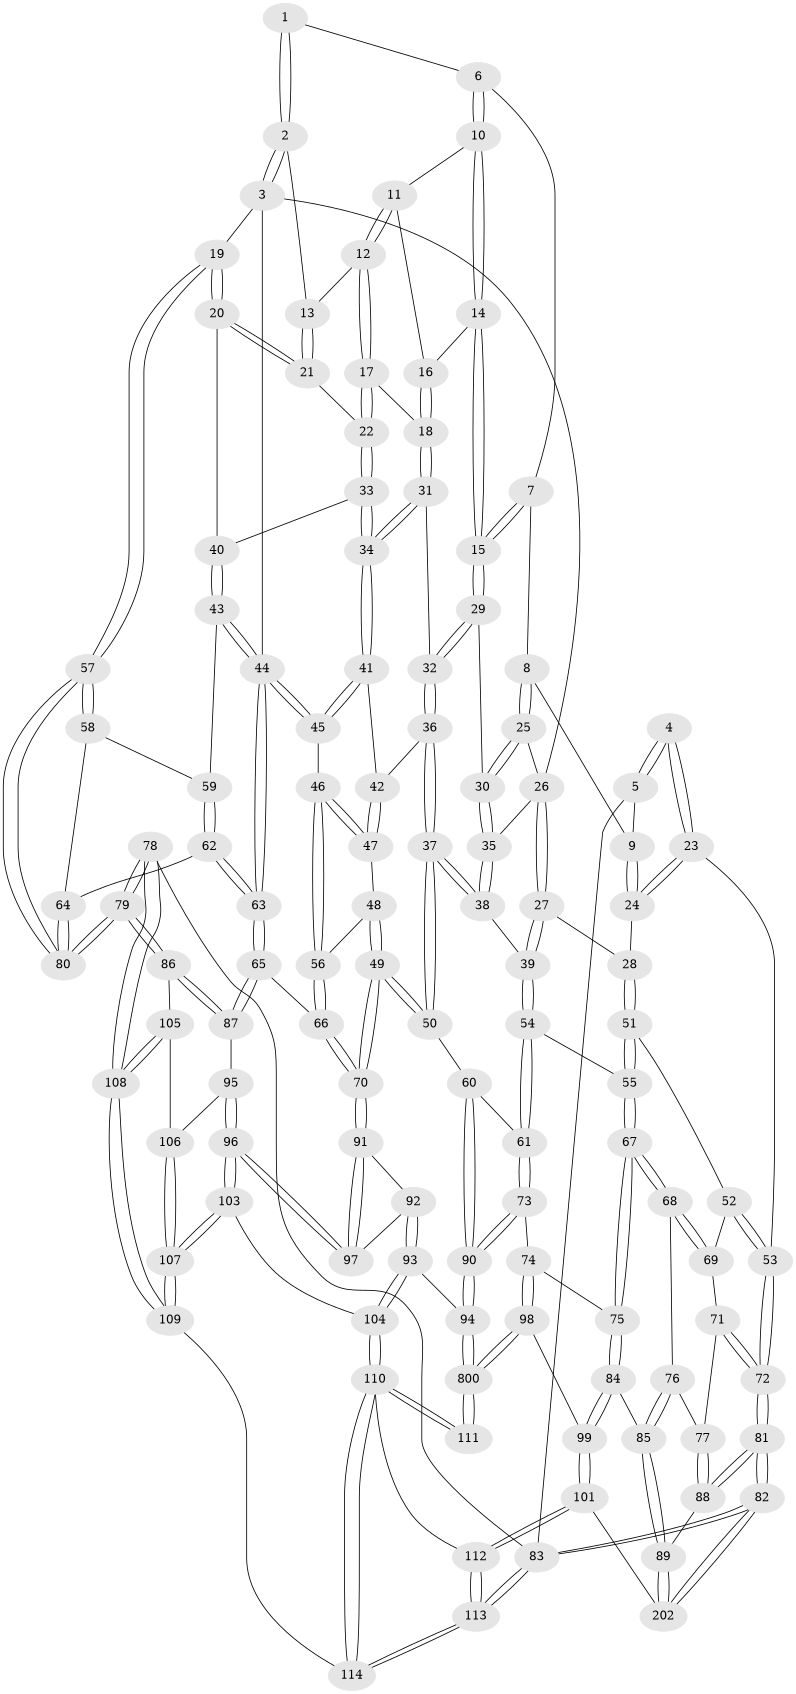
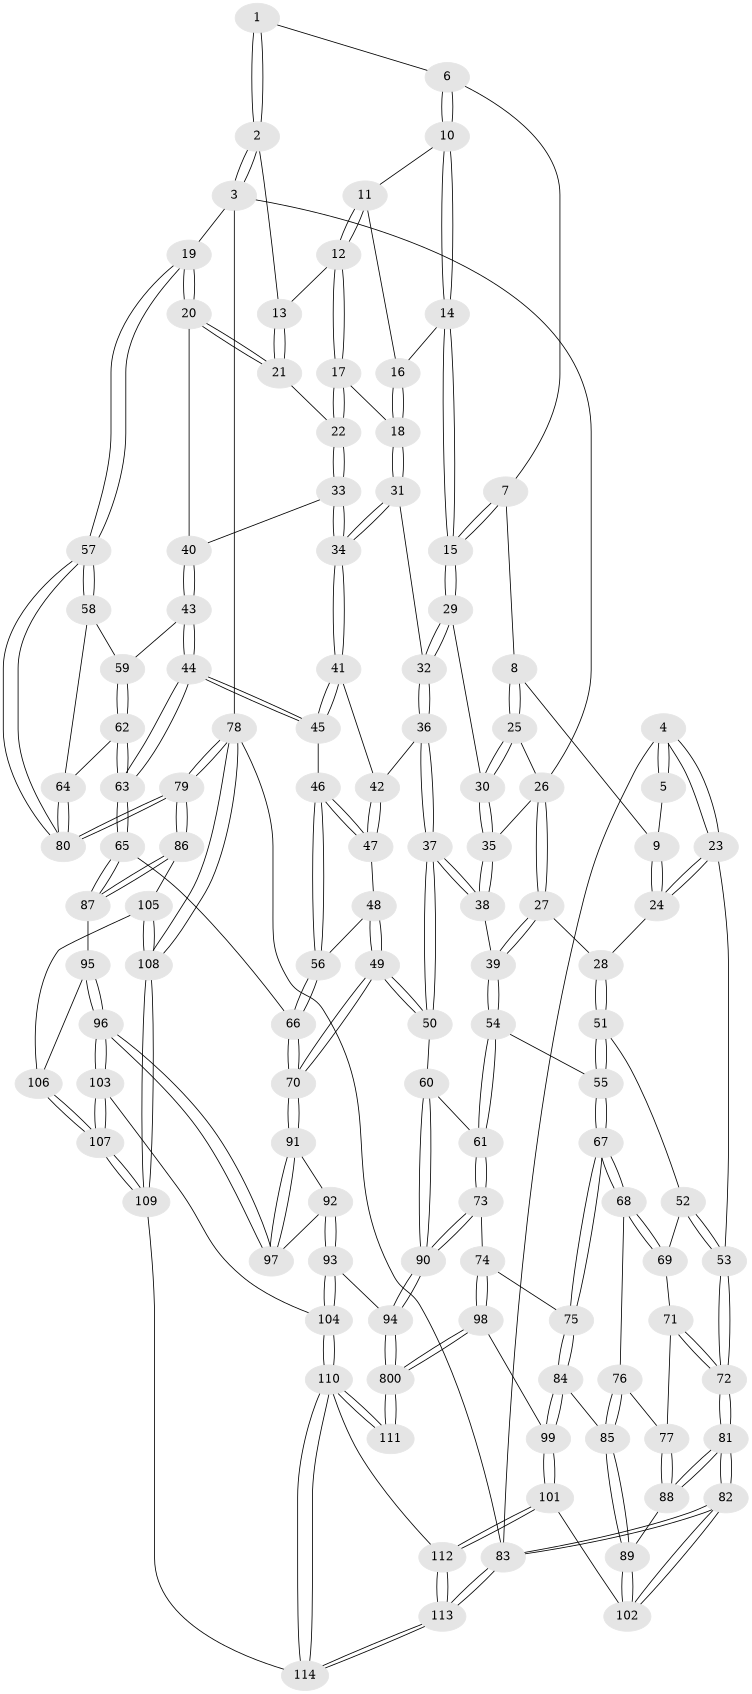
edge "3" -- "44": now "3" -- "78"
edge "5" -- "83": now "4" -- "83"
node "202": label "202" -> "102"
